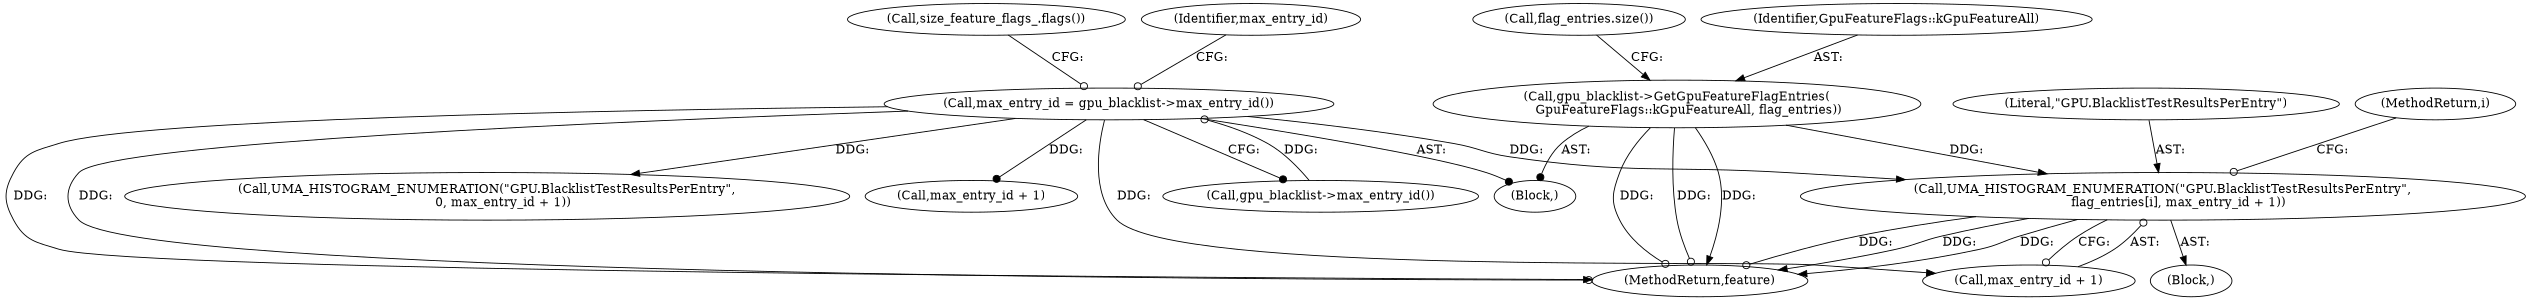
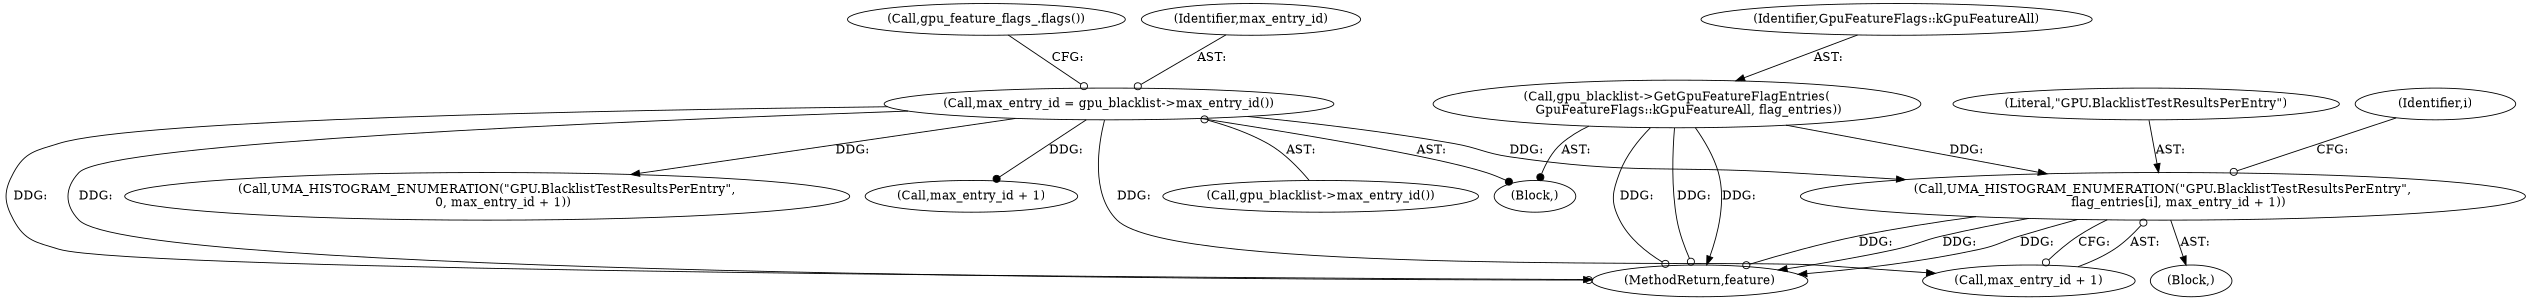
node "(Call,size_feature_flags_.flags())": label "(Call,size_feature_flags_.flags())" -> "(Call,gpu_feature_flags_.flags())"
node "(Call,flag_entries.size())": removed
edge "(Identifier,max_entry_id)" -> "(Call,max_entry_id = gpu_blacklist->max_entry_id())": label "CFG: " -> "AST: "
node "(MethodReturn,i)": label "(MethodReturn,i)" -> "(Identifier,i)"
edge "(Call,max_entry_id = gpu_blacklist->max_entry_id())" -> "(Call,gpu_blacklist->max_entry_id())": removed, label "CFG:"
edge "(Call,gpu_blacklist->max_entry_id())" -> "(Call,max_entry_id = gpu_blacklist->max_entry_id())": label "DDG: " -> "AST: "
